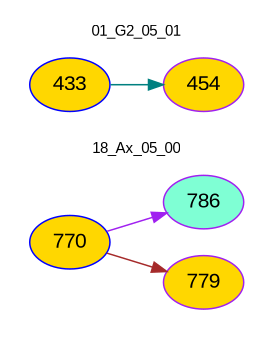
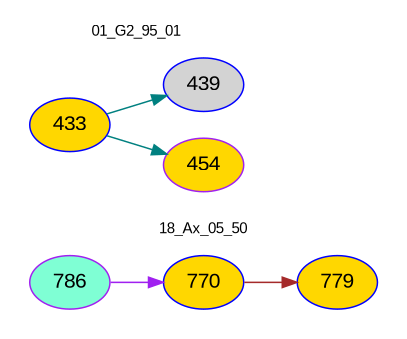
cluster "01_G2_05_01": label "01_G2_05_01" -> "01_G2_95_01"
node "439": added
cluster "18_Ax_05_00": label "18_Ax_05_00" -> "18_Ax_05_50"
edge "770" -> "786": reversed
node "779": color purple -> blue
